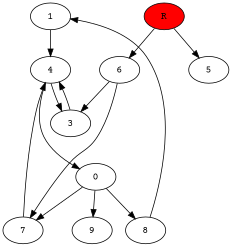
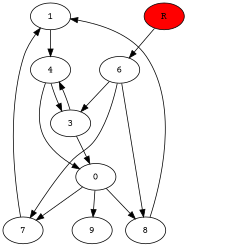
node "5": removed
edge "6" -> "8": added
edge "3" -> "0": added
edge "7" -> "4": now "7" -> "1"
